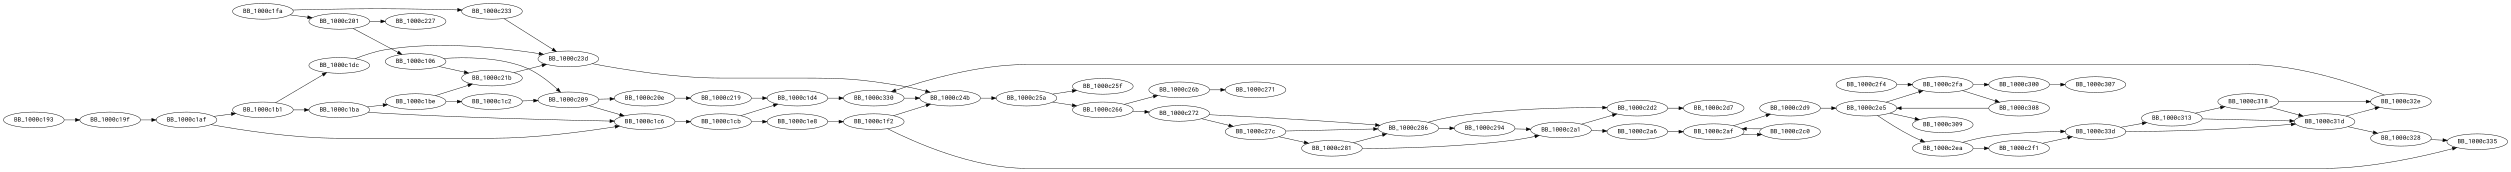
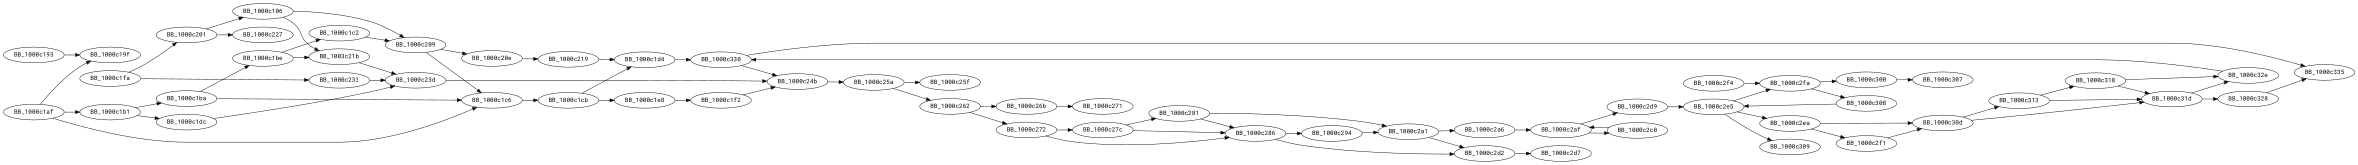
node "BB_1000c21b": label "BB_1000c21b" -> "BB_1003c21b"
node "BB_1000c266": label "BB_1000c266" -> "BB_1000c262"
edge "BB_1000c19f" -> "BB_1000c1af": reversed
node "BB_1000c33d": label "BB_1000c33d" -> "BB_1000c30d"
edge "BB_1000c1f2" -> "BB_1000c335": now "BB_1000c330" -> "BB_1000c335"
